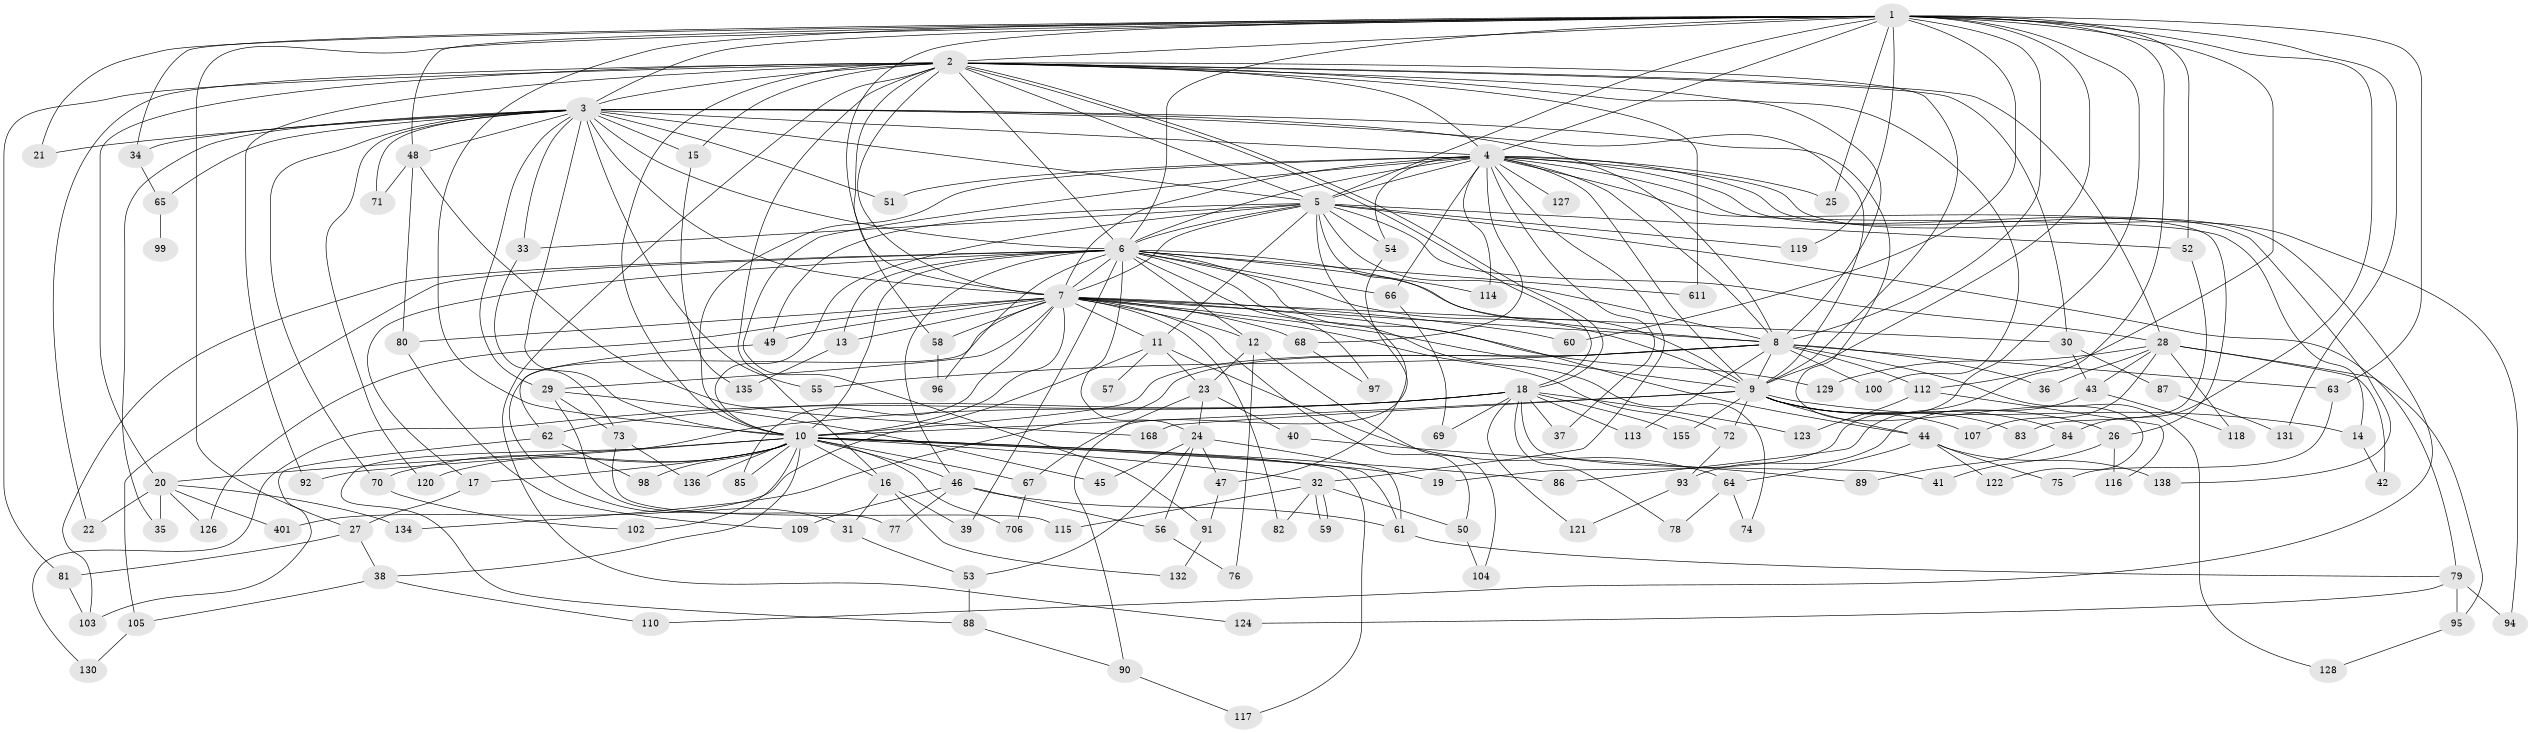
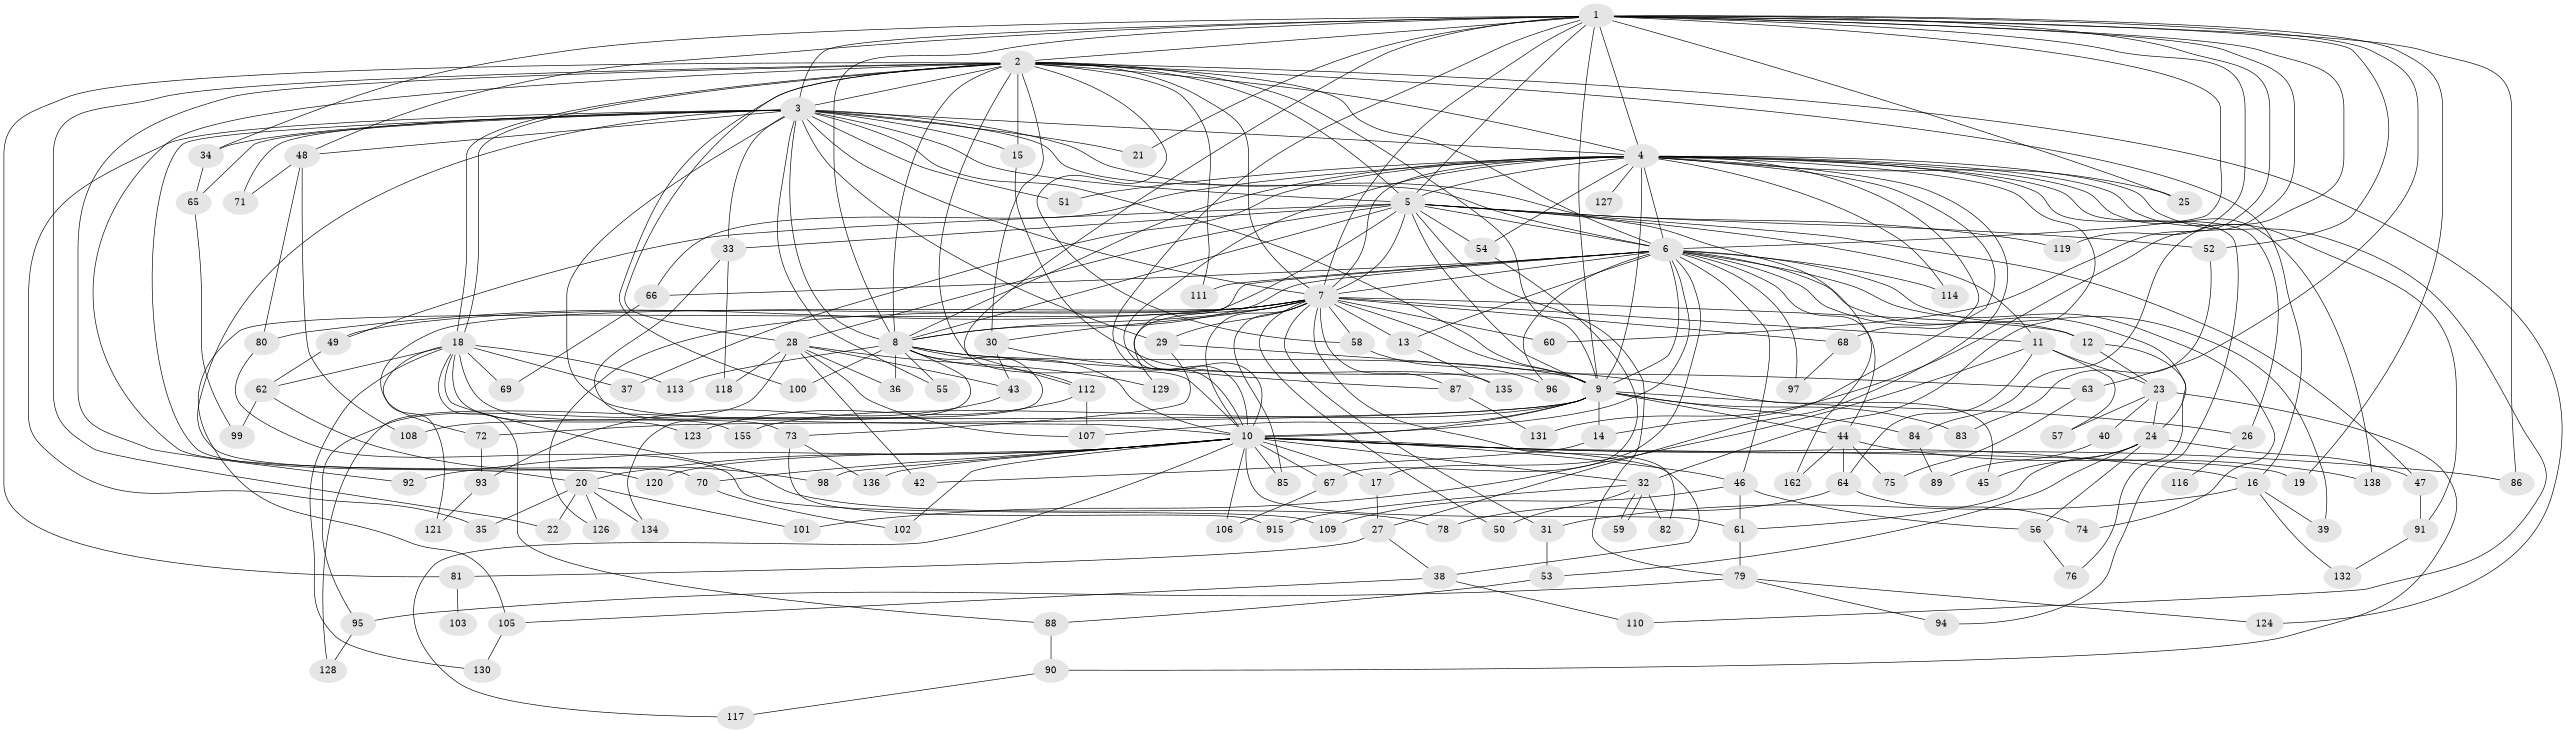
edge "1" -- "27": now "4" -- "27"
edge "6" -- "103": removed
node "611": label "611" -> "111"
edge "7" -- "87": added
edge "43" -- "118": now "33" -- "118"
edge "23" -- "57": added
edge "112" -- "116": now "112" -- "107"
node "168": label "168" -> "108"
node "41": removed
node "122": label "122" -> "162"
edge "62" -- "103": now "62" -- "99"
node "401": label "401" -> "101"
node "77": removed
node "706": label "706" -> "106"
node "115": label "115" -> "915"
node "104": removed
